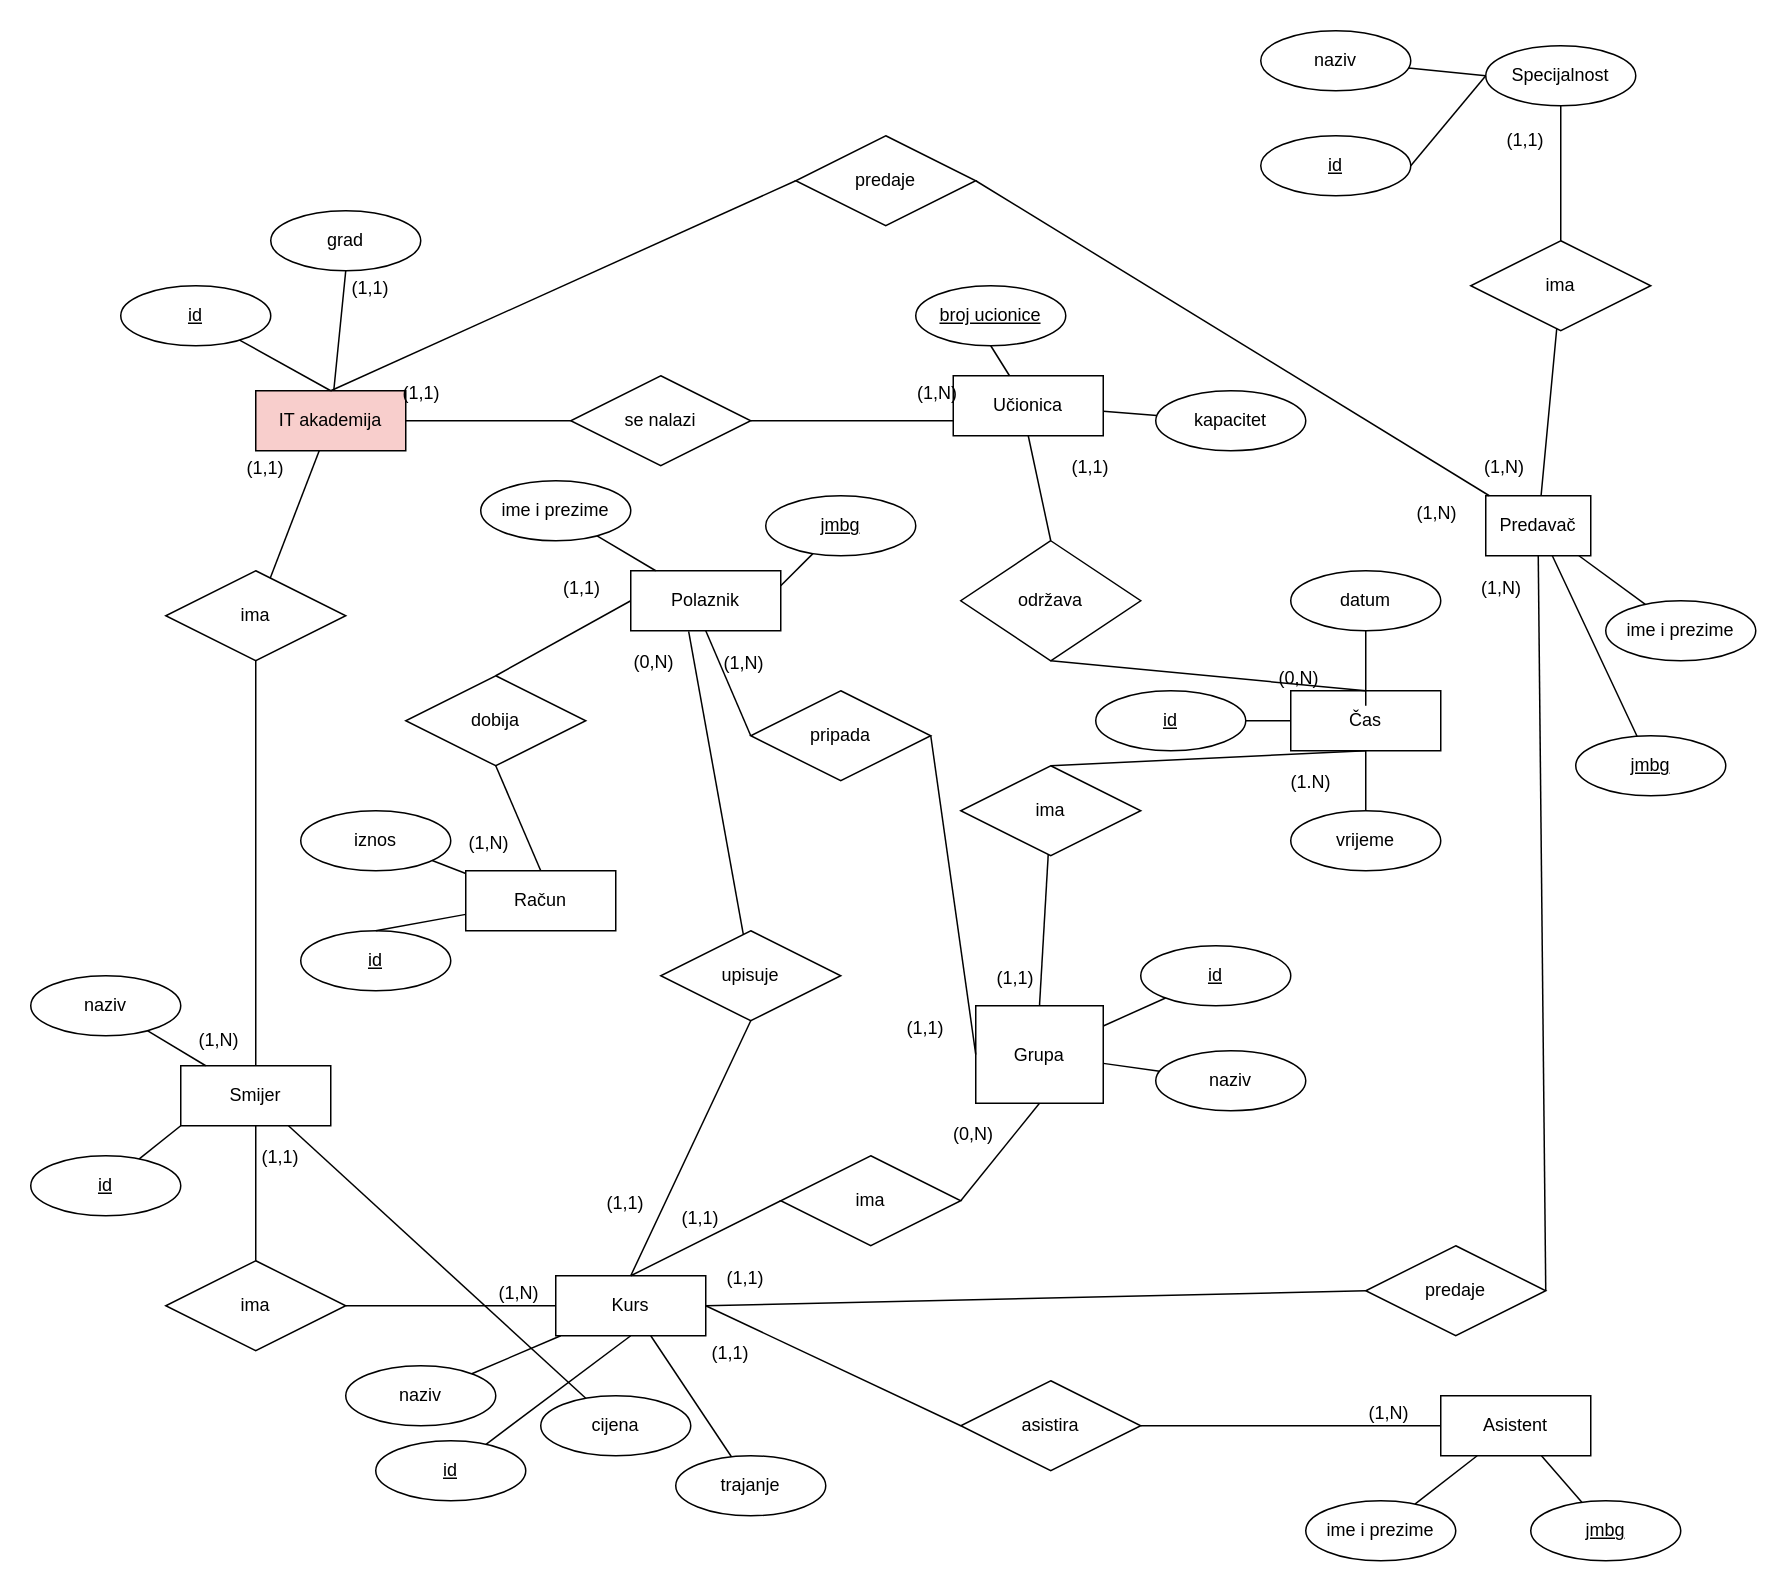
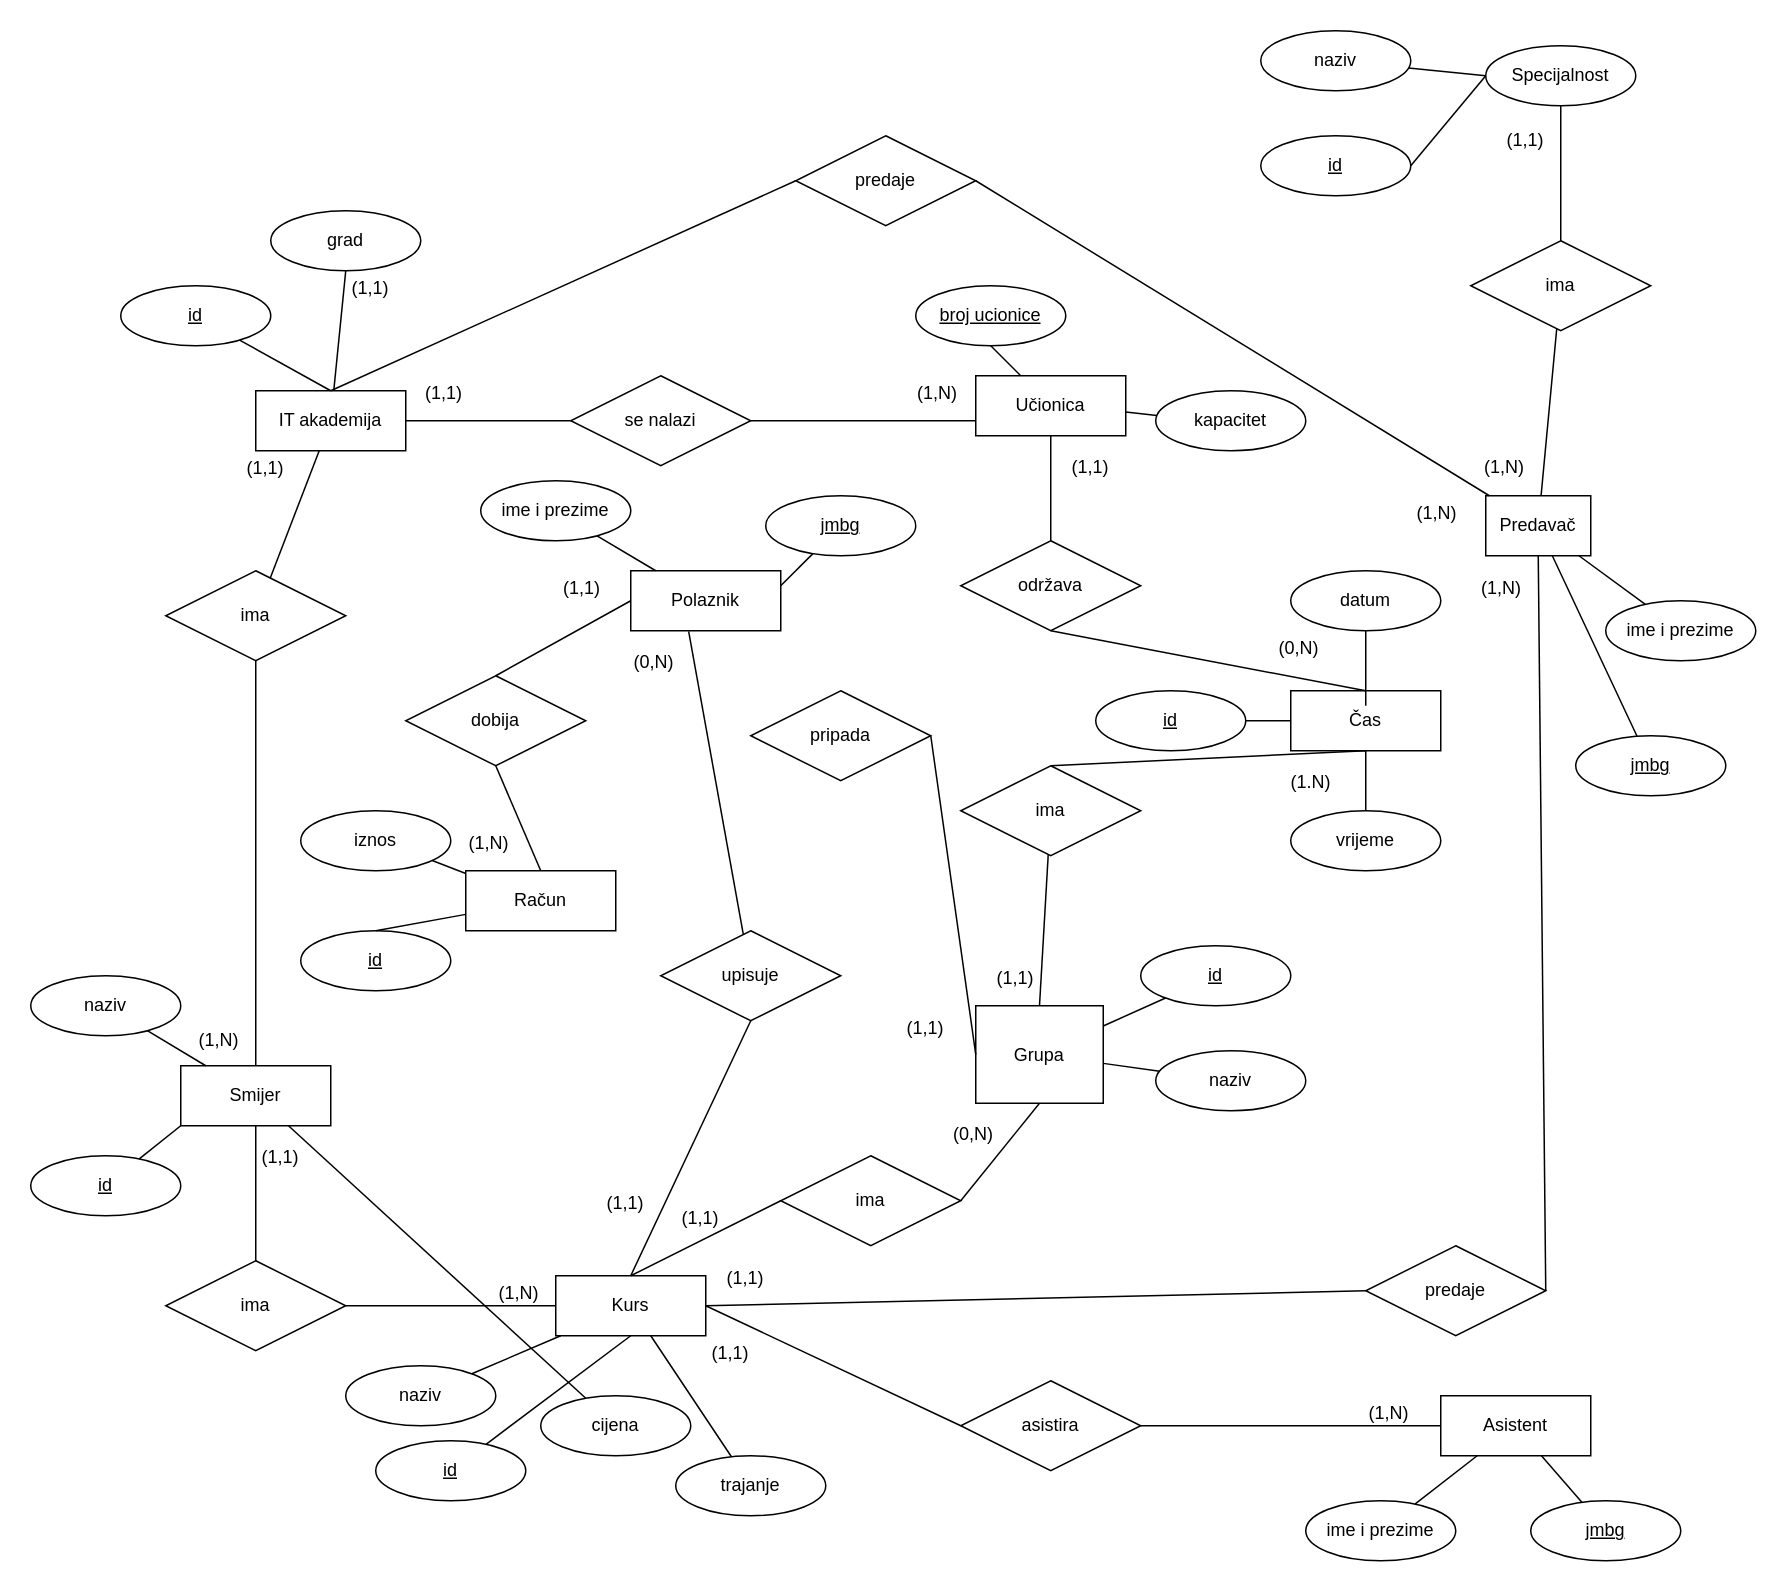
node "Učionica": moved (1028, 406) -> (1051, 406)
node "IT akademija": fillcolor #f8cecc -> #ffffff
node "održava": size 180x120 -> 180x90
edge "Polaznik" -- "pripada": removed, label "(1,N)"
